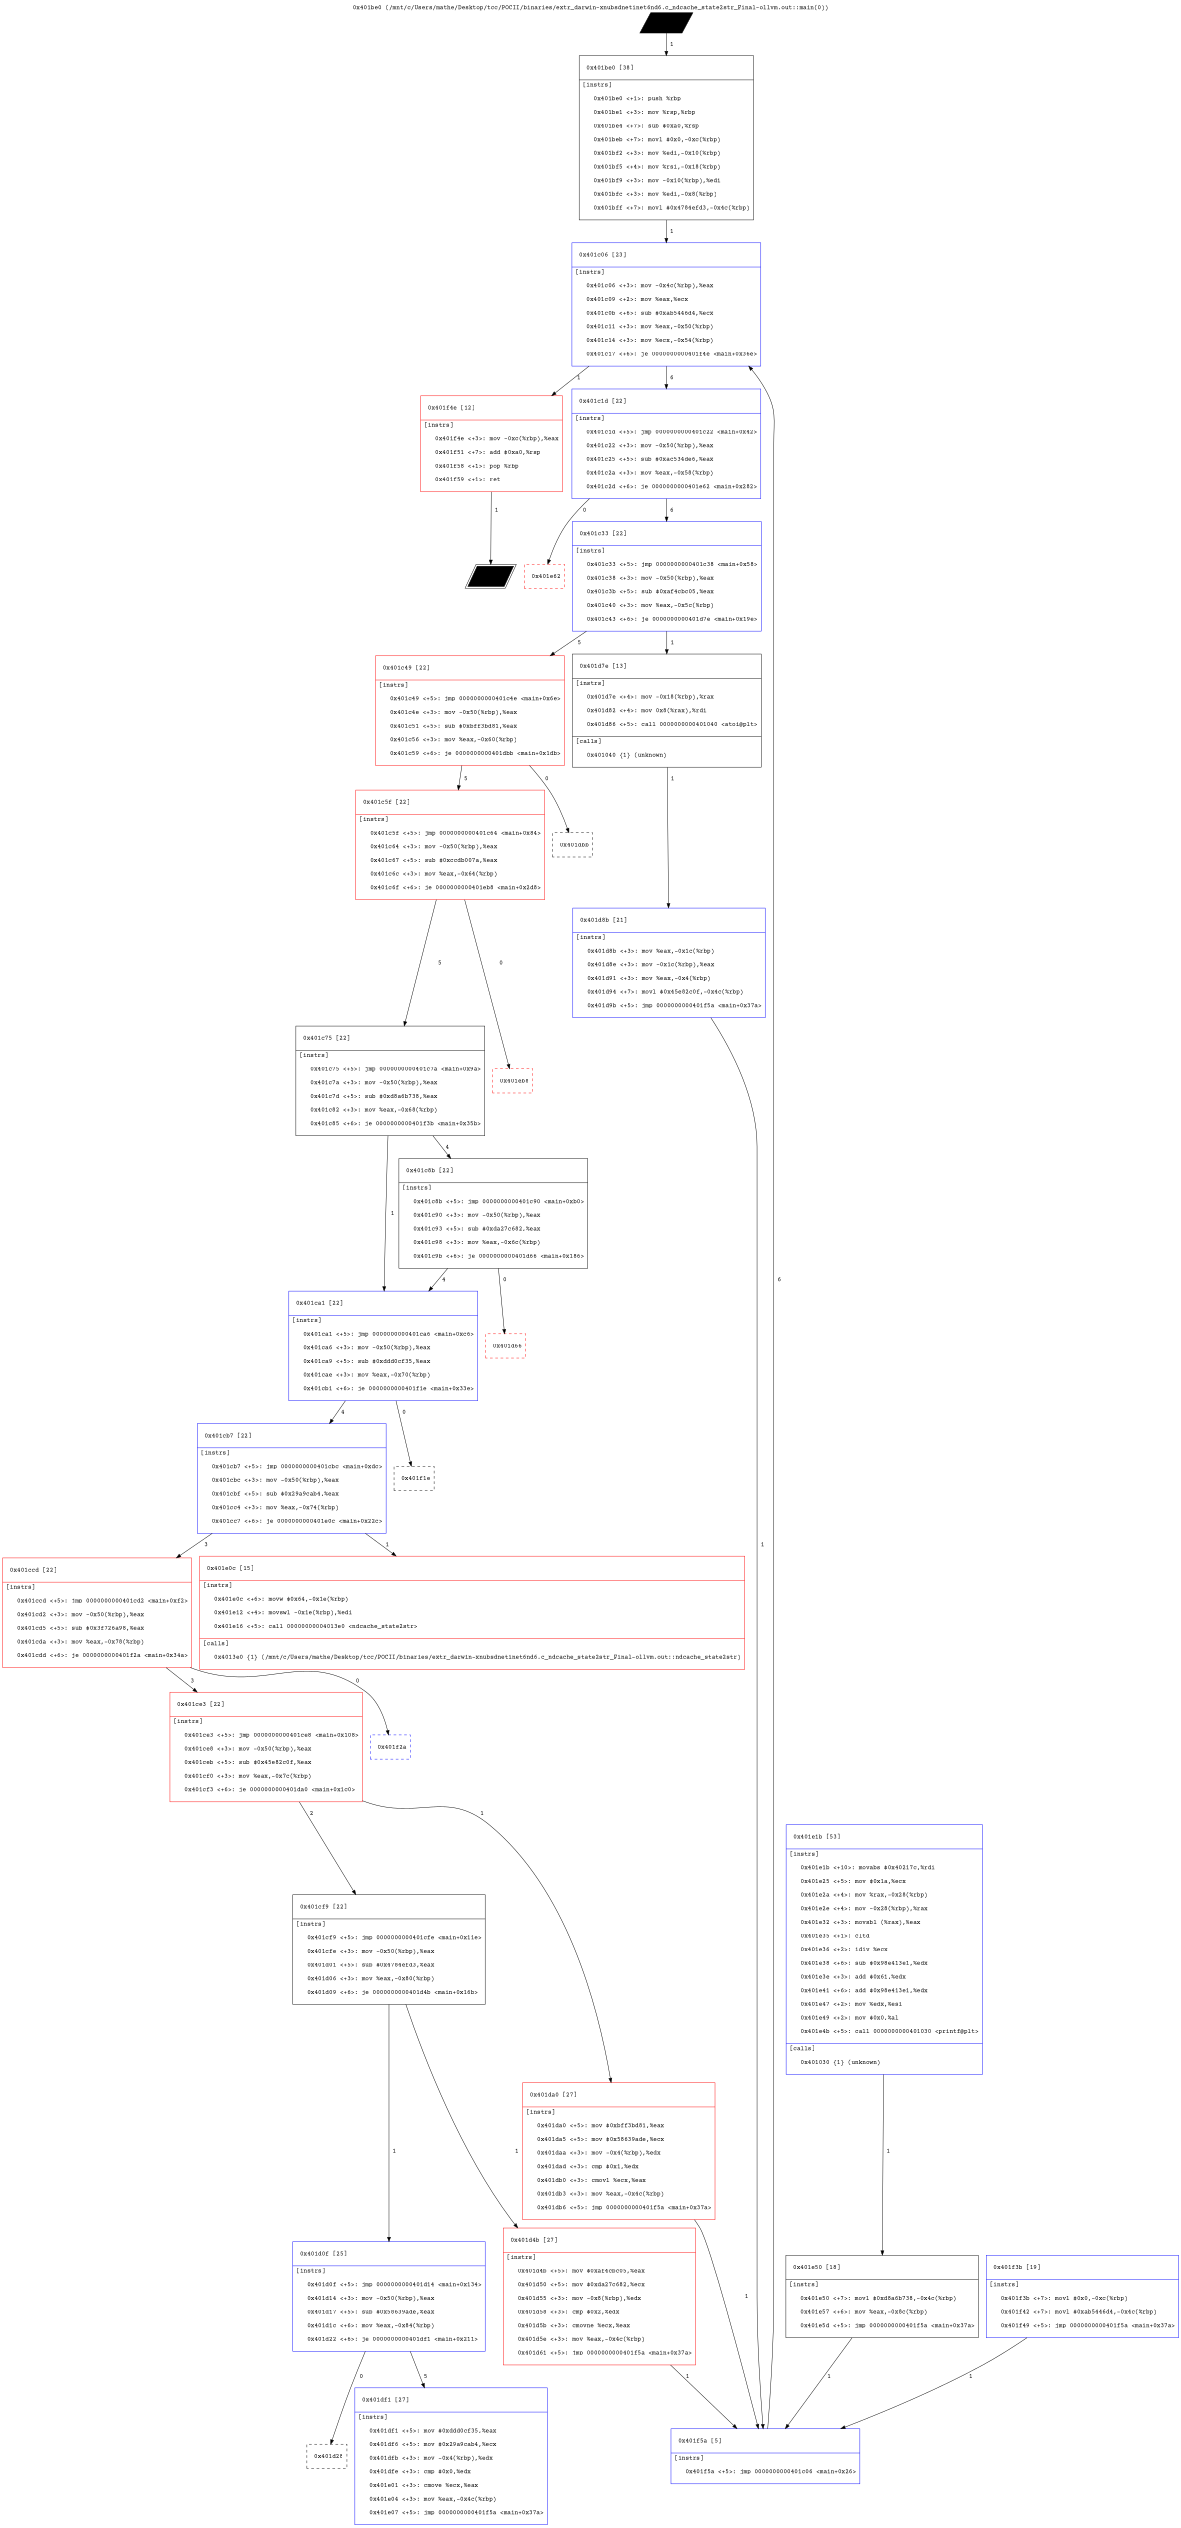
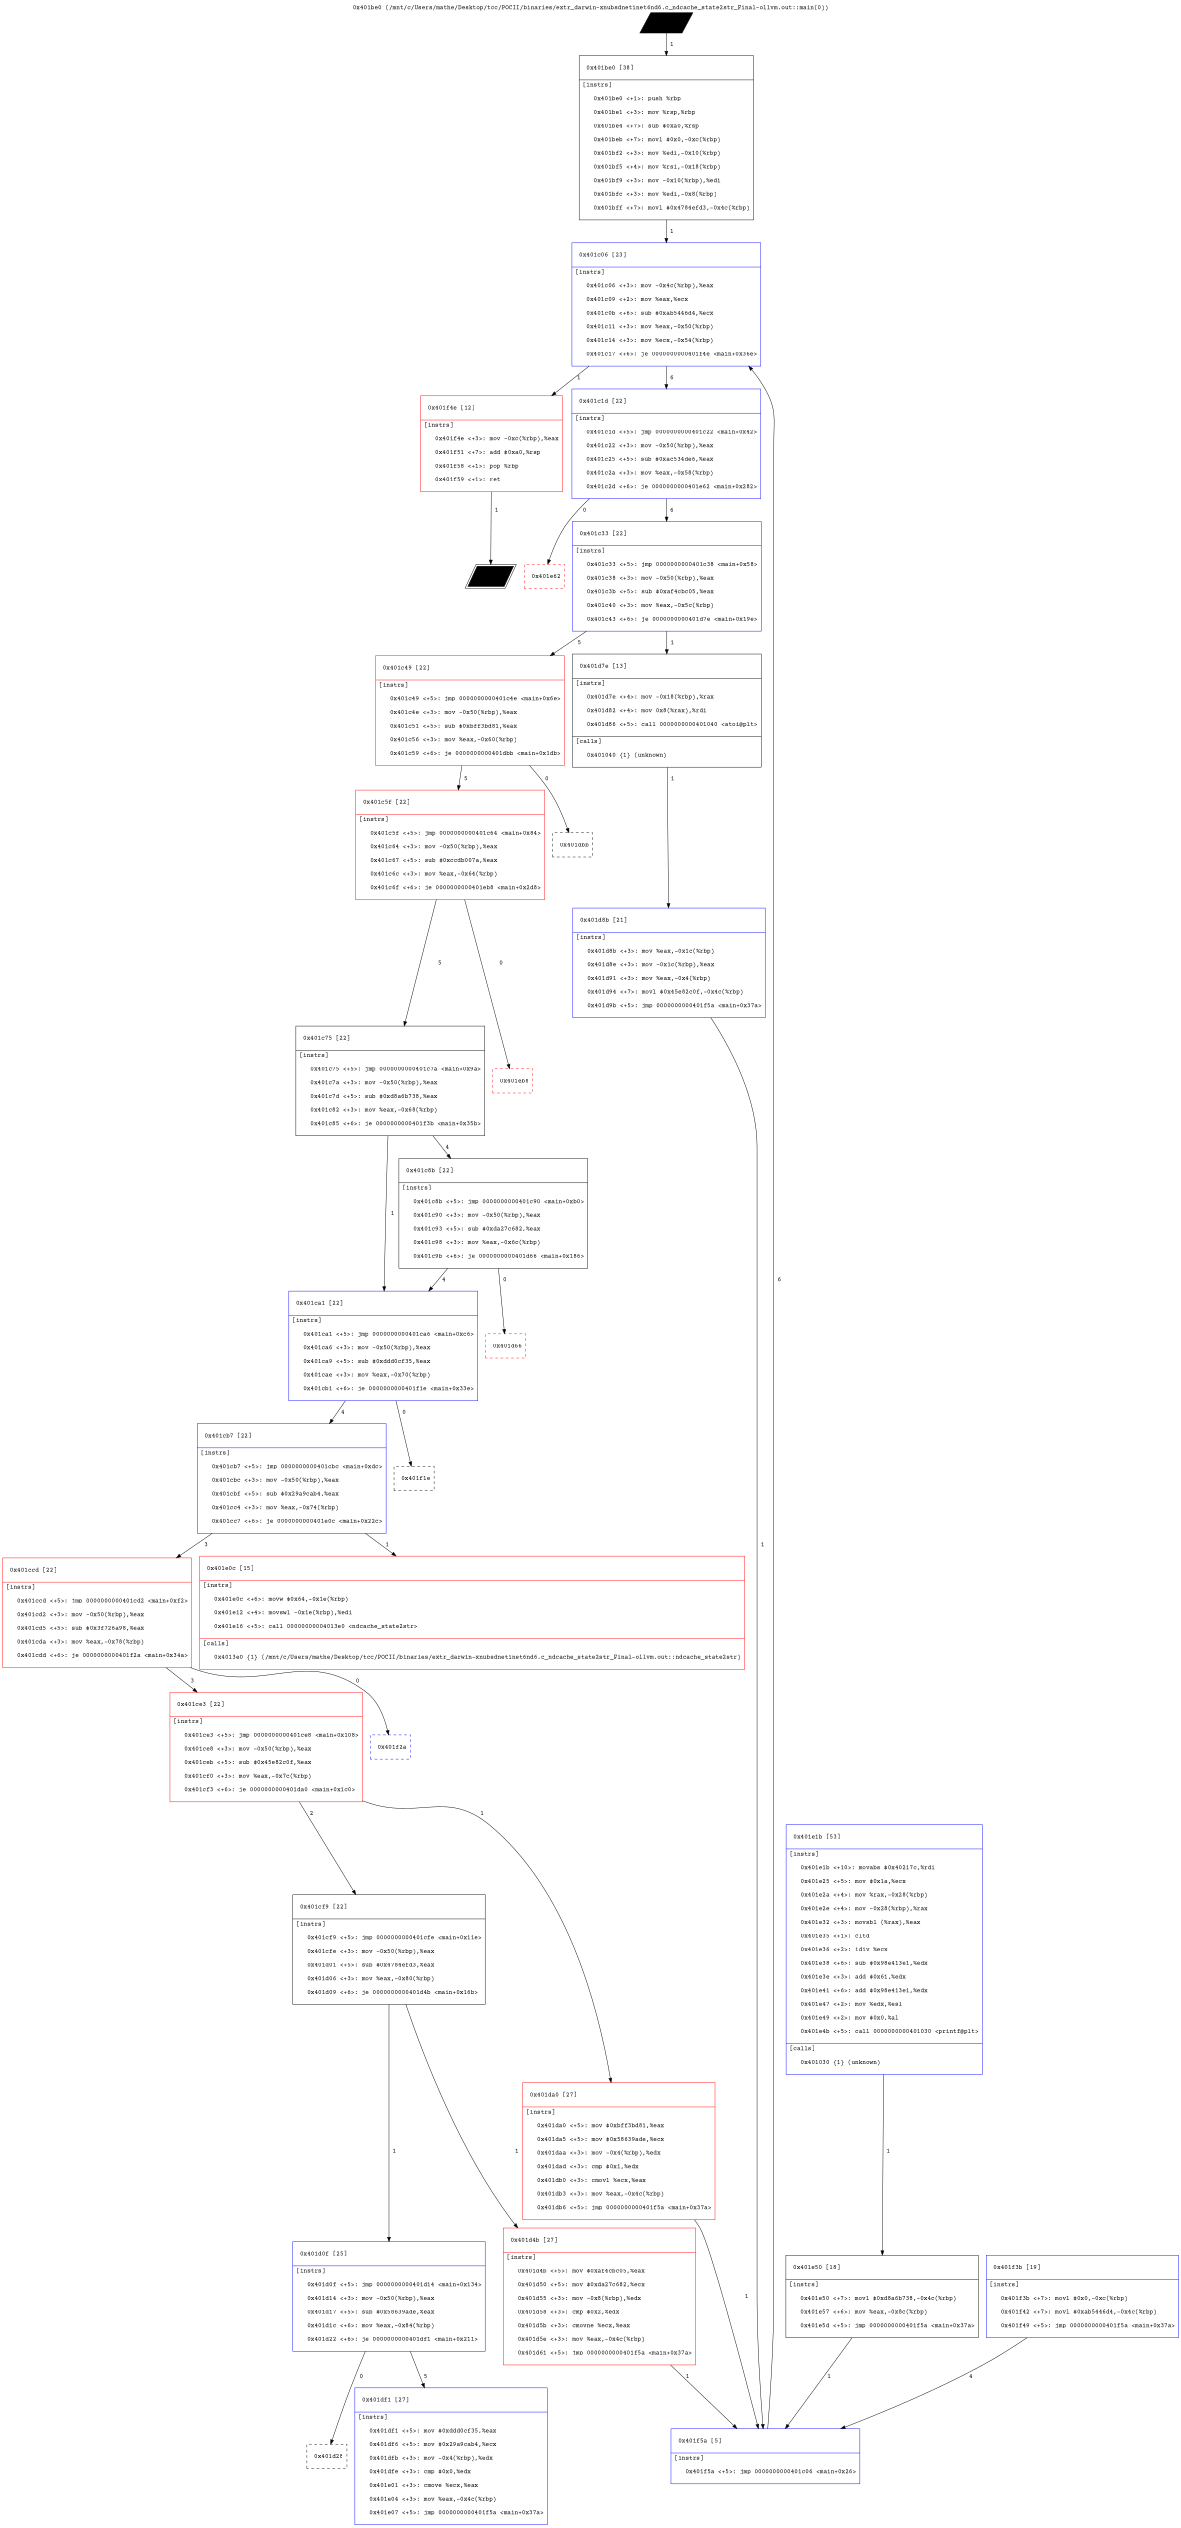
edge "0x401f3b [19]" -> "0x401f5a [5]": label " 1" -> " 4"
